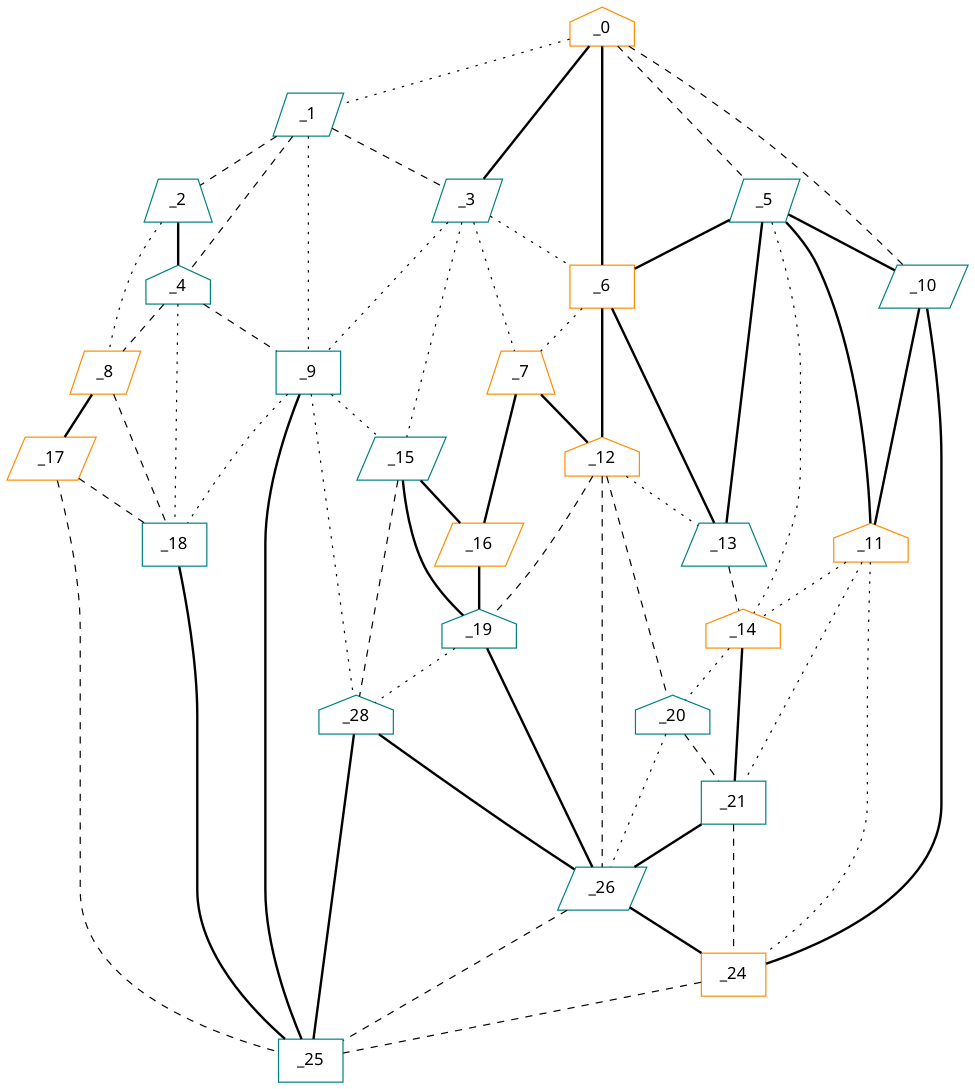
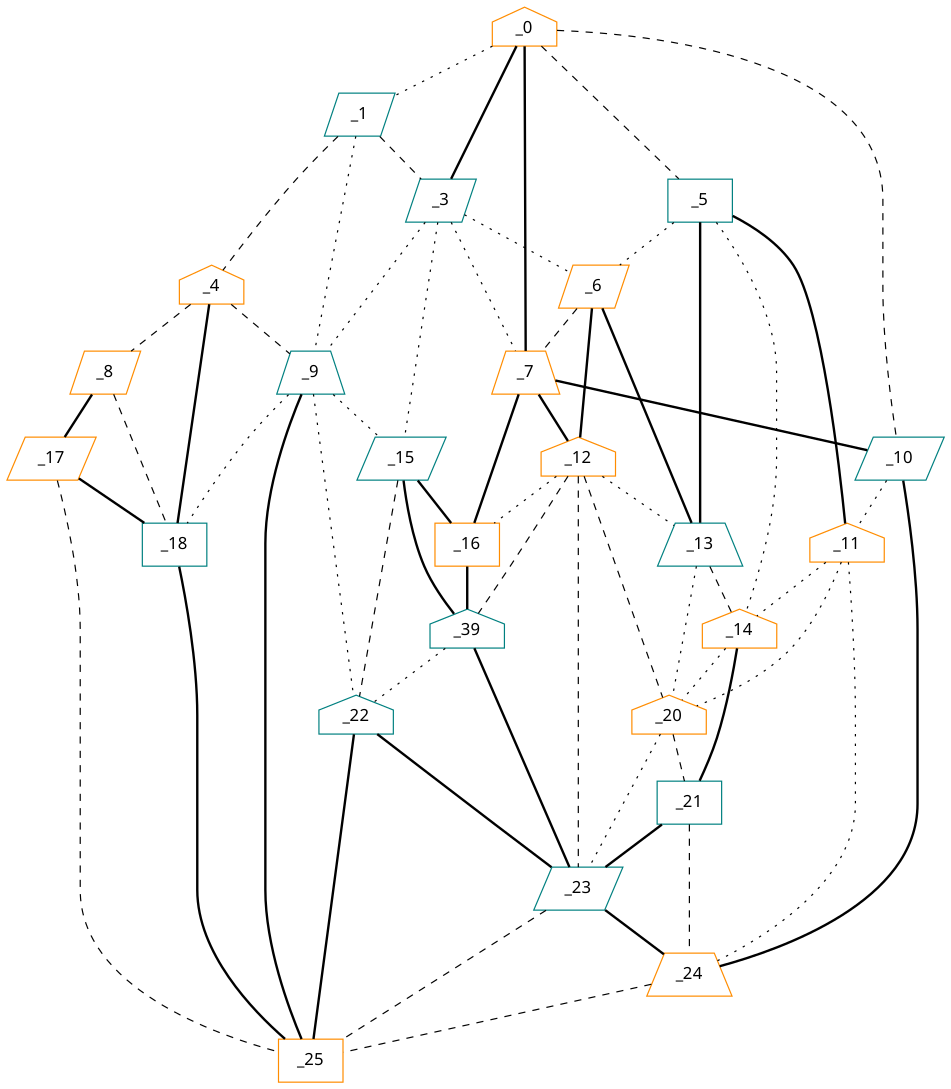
edge "_0" -- "_6": now "_0" -- "_7"
node "_2": removed
node "_5": shape parallelogram -> box
edge "_5" -- "_10": now "_7" -- "_10"
edge "_5" -- "_6": style bold -> dotted
node "_4": color teal -> darkorange
node "_6": shape box -> parallelogram
edge "_6" -- "_7": style dotted -> dashed
node "_9": shape box -> trapezium
edge "_4" -- "_18": style dotted -> bold
edge "_10" -- "_11": style bold -> dotted
edge "_12" -- "_16": added
edge "_17" -- "_18": style dashed -> bold
node "_16": shape parallelogram -> box
node "_19": label "_19" -> "_39"
edge "_13" -- "_20": added
edge "_11" -- "_21": now "_11" -- "_20"
node "_28": label "_28" -> "_22"
node "_20": color teal -> darkorange
node "_26": label "_26" -> "_23"
node "_24": shape box -> trapezium
node "_25": color teal -> darkorange
